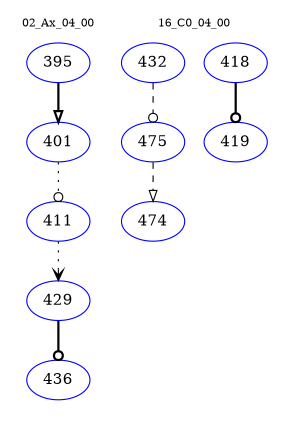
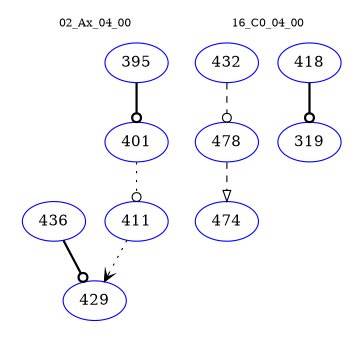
edge "395" -> "401": arrowhead onormal -> odot
node "475": label "475" -> "478"
node "419": label "419" -> "319"
edge "429" -> "436": reversed
